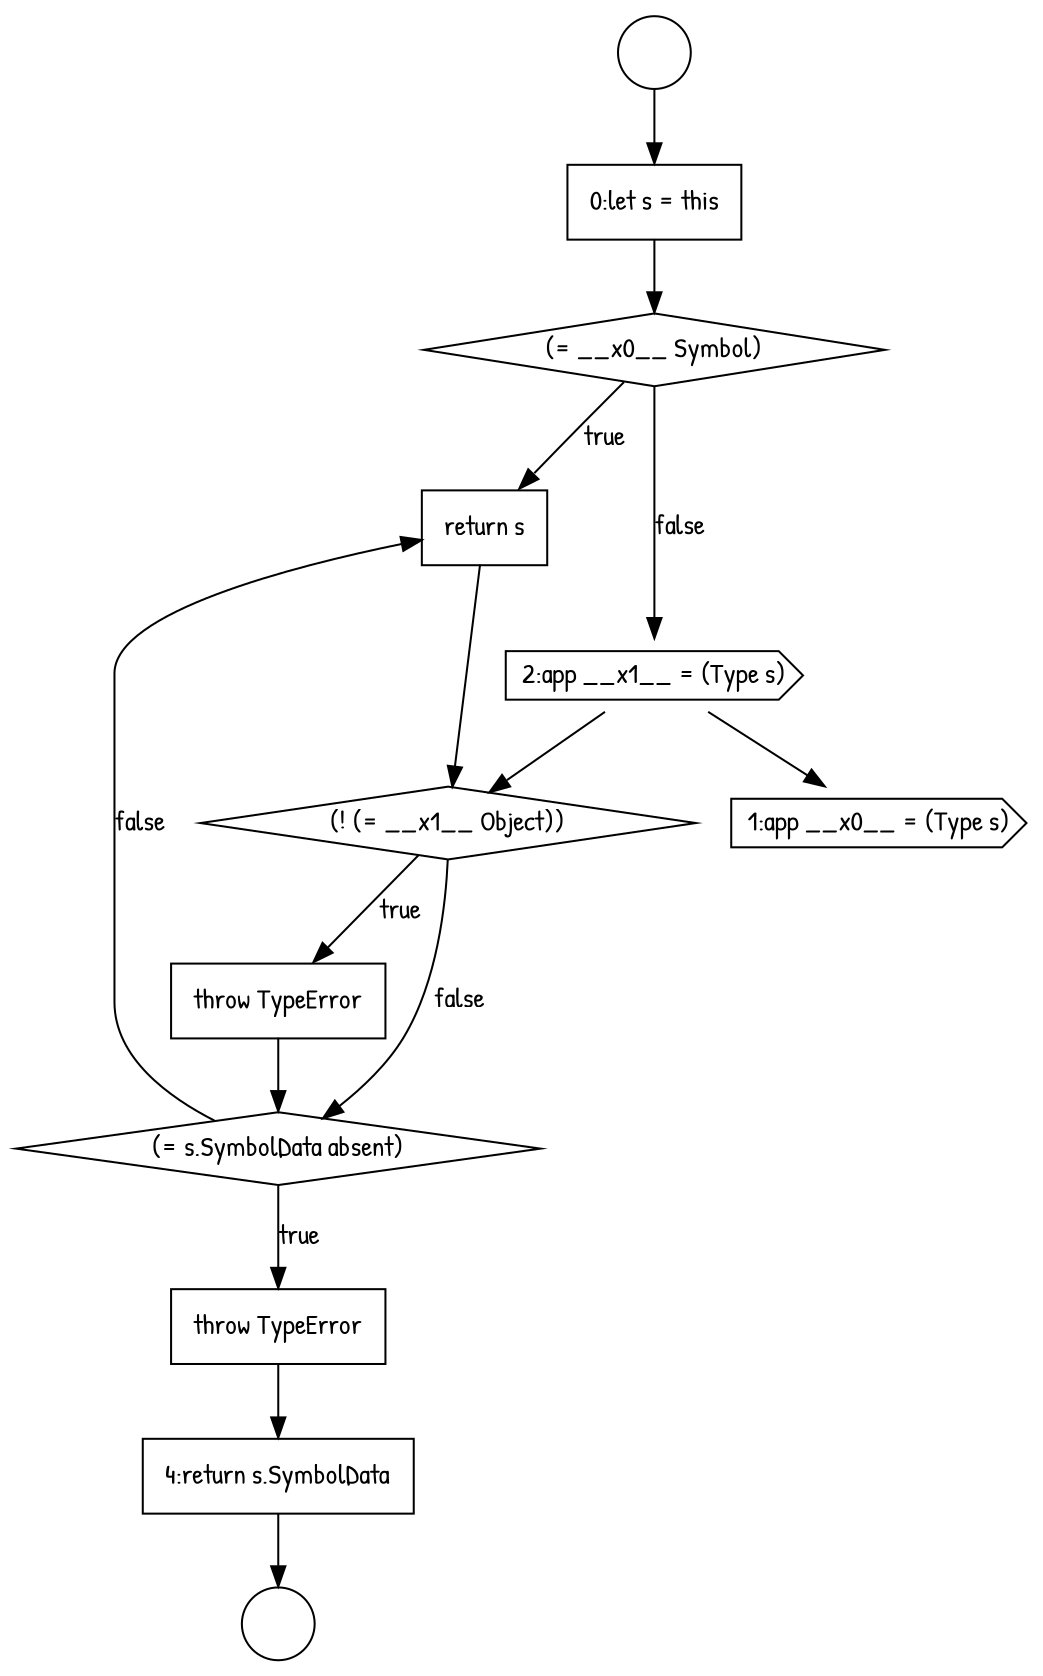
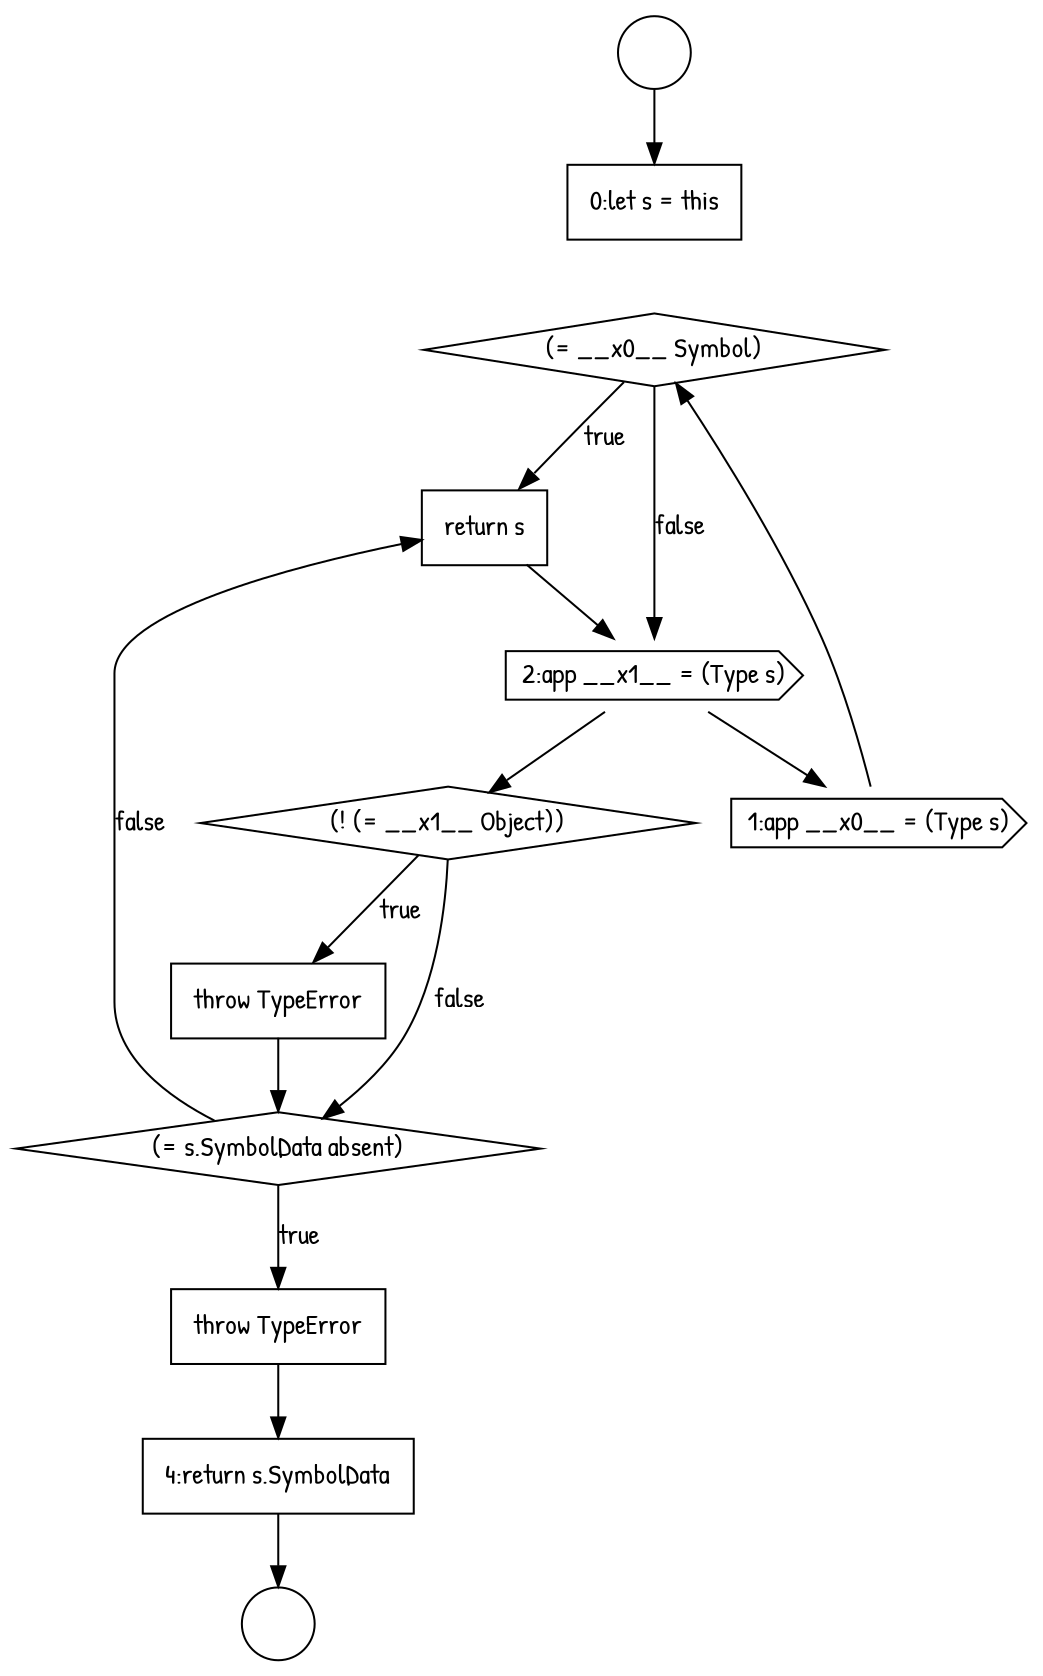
edge "0:let s = this" -> "(= __x0__ Symbol)": now "1:app __x0__ = (Type s)" -> "(= __x0__ Symbol)"
edge "return s" -> "(! (= __x1__ Object))": now "return s" -> "2:app __x1__ = (Type s)"
